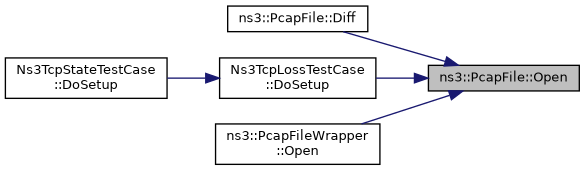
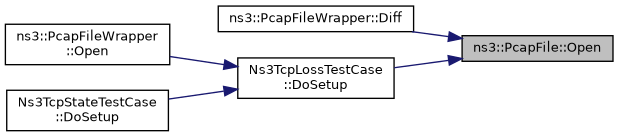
node "ns3::PcapFile::Diff": label "ns3::PcapFile::Diff" -> "ns3::PcapFileWrapper::Diff"
edge "ns3::PcapFileWrapper ::Open" -> "ns3::PcapFile::Open": now "ns3::PcapFileWrapper ::Open" -> "Ns3TcpLossTestCase ::DoSetup"
